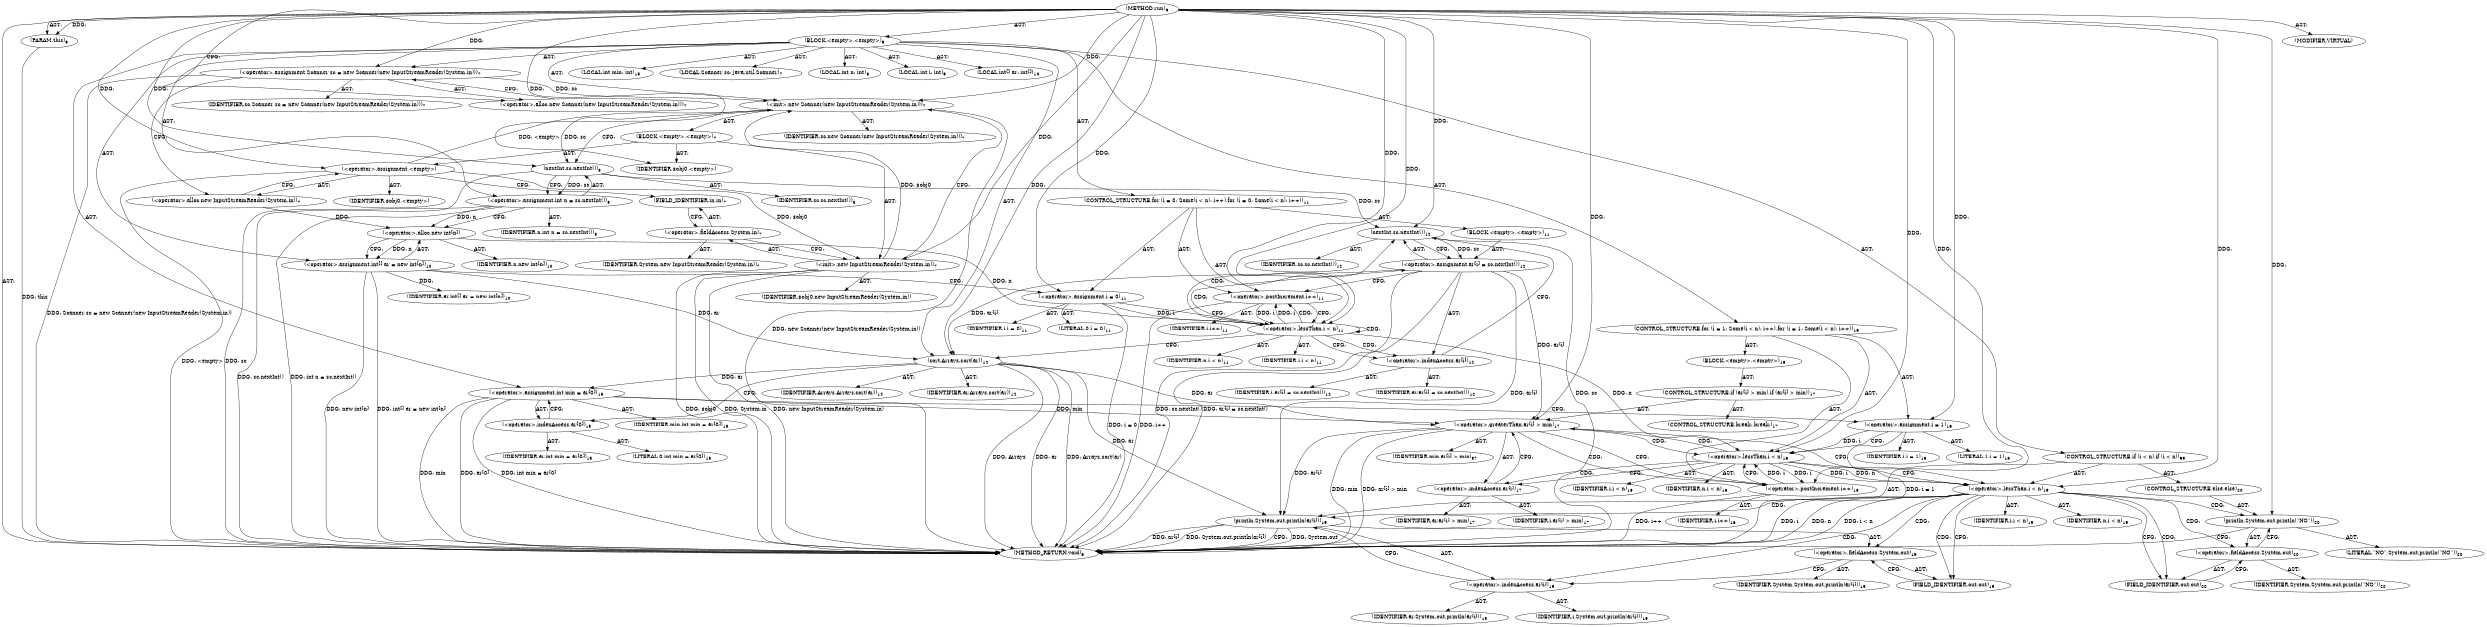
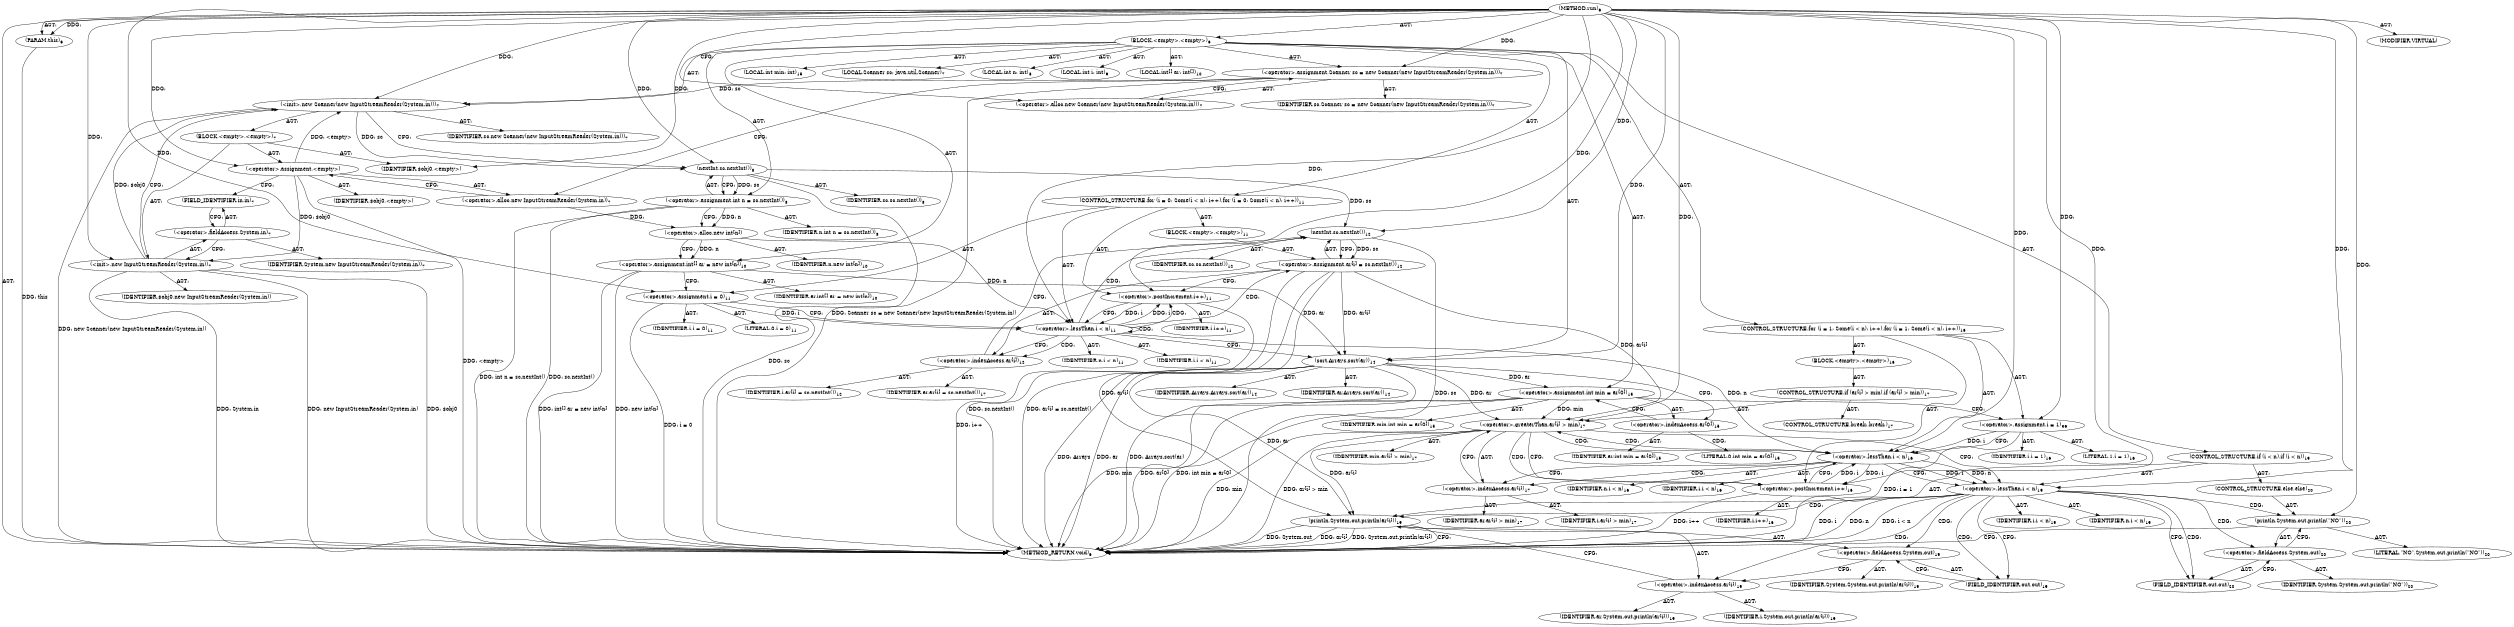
edge "(<operator>.assignment,int[] ar = new int[n])" -> "(<operator>.alloc,new int[n])": removed, label "AST:"
edge "(<operator>.assignment,int[] ar = new int[n])" -> "(IDENTIFIER,ar,int[] ar = new int[n])": label "DDG: " -> "AST: "
node "(IDENTIFIER,ar,ar[i] = sc.nextInt())": text "12" -> "17"
node "(<operator>.assignment,i = 1)": text "16" -> "36"
edge "(<operator>.indexAccess,ar[0])" -> "(LITERAL,0,int min = ar[0])": label "AST: " -> "CDG: "
node "(IDENTIFIER,min,ar[i] > min)": text "87" -> "17"
node "(CONTROL_STRUCTURE,if (i < n),if (i < n))": text "99" -> "19"
